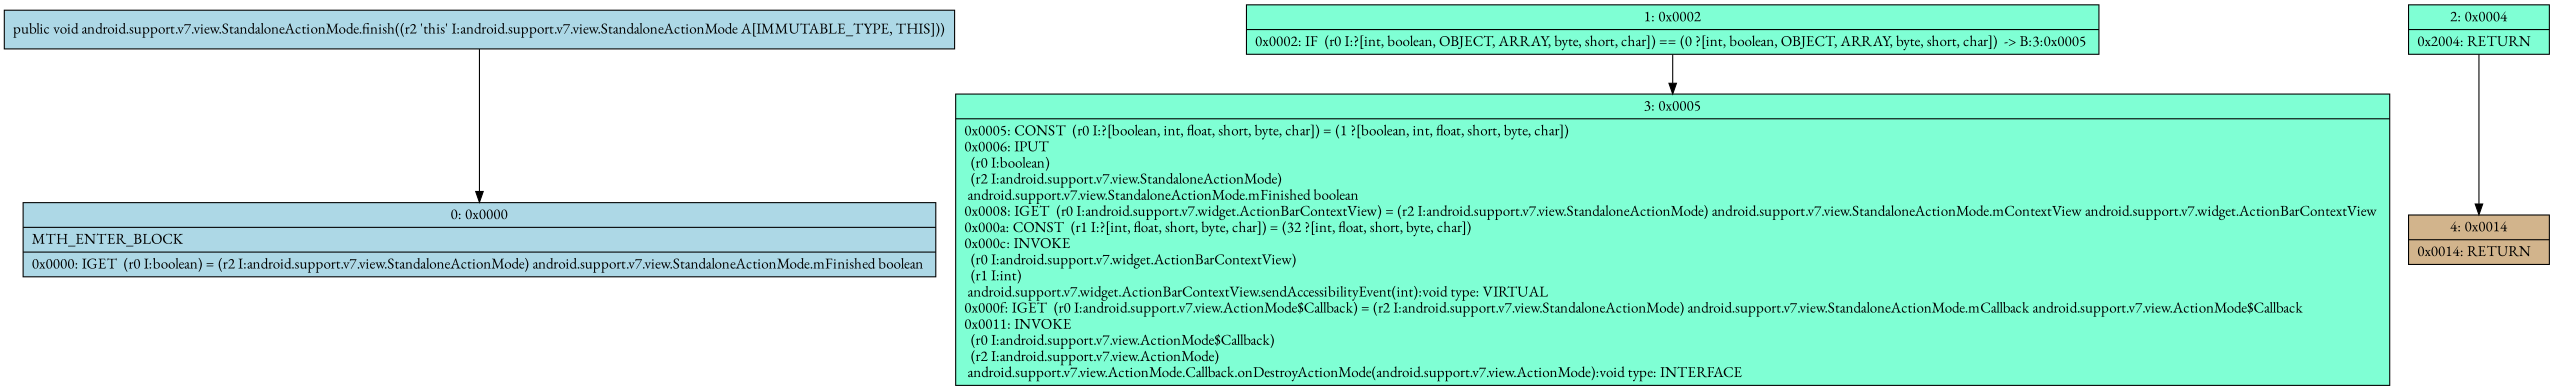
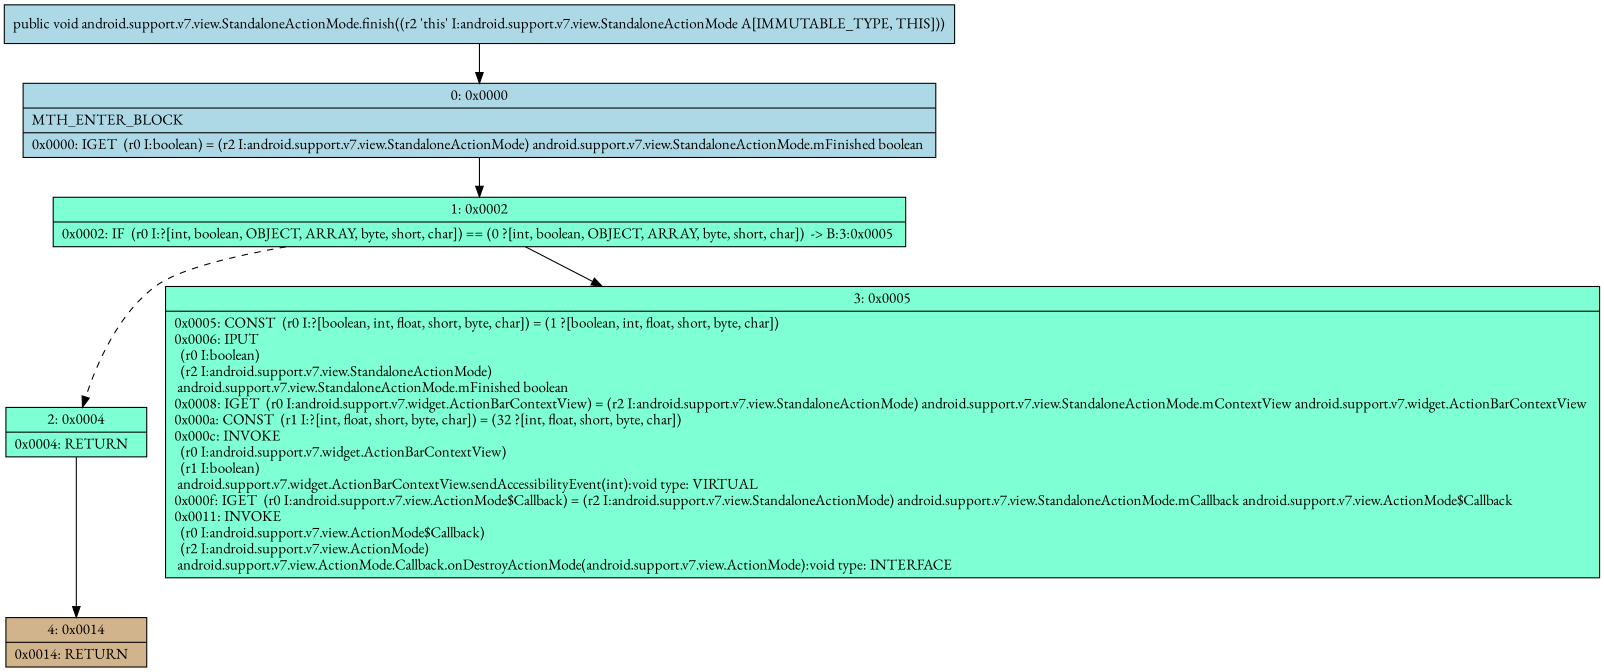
node "2: 0x0004": text "0x2004: RETURN" -> "0x0004: RETURN"
edge "0: 0x0000" -> "1: 0x0002": added
node "3: 0x0005": text "(r1 I:int)" -> "(r1 I:boolean)"
edge "1: 0x0002" -> "2: 0x0004": added
